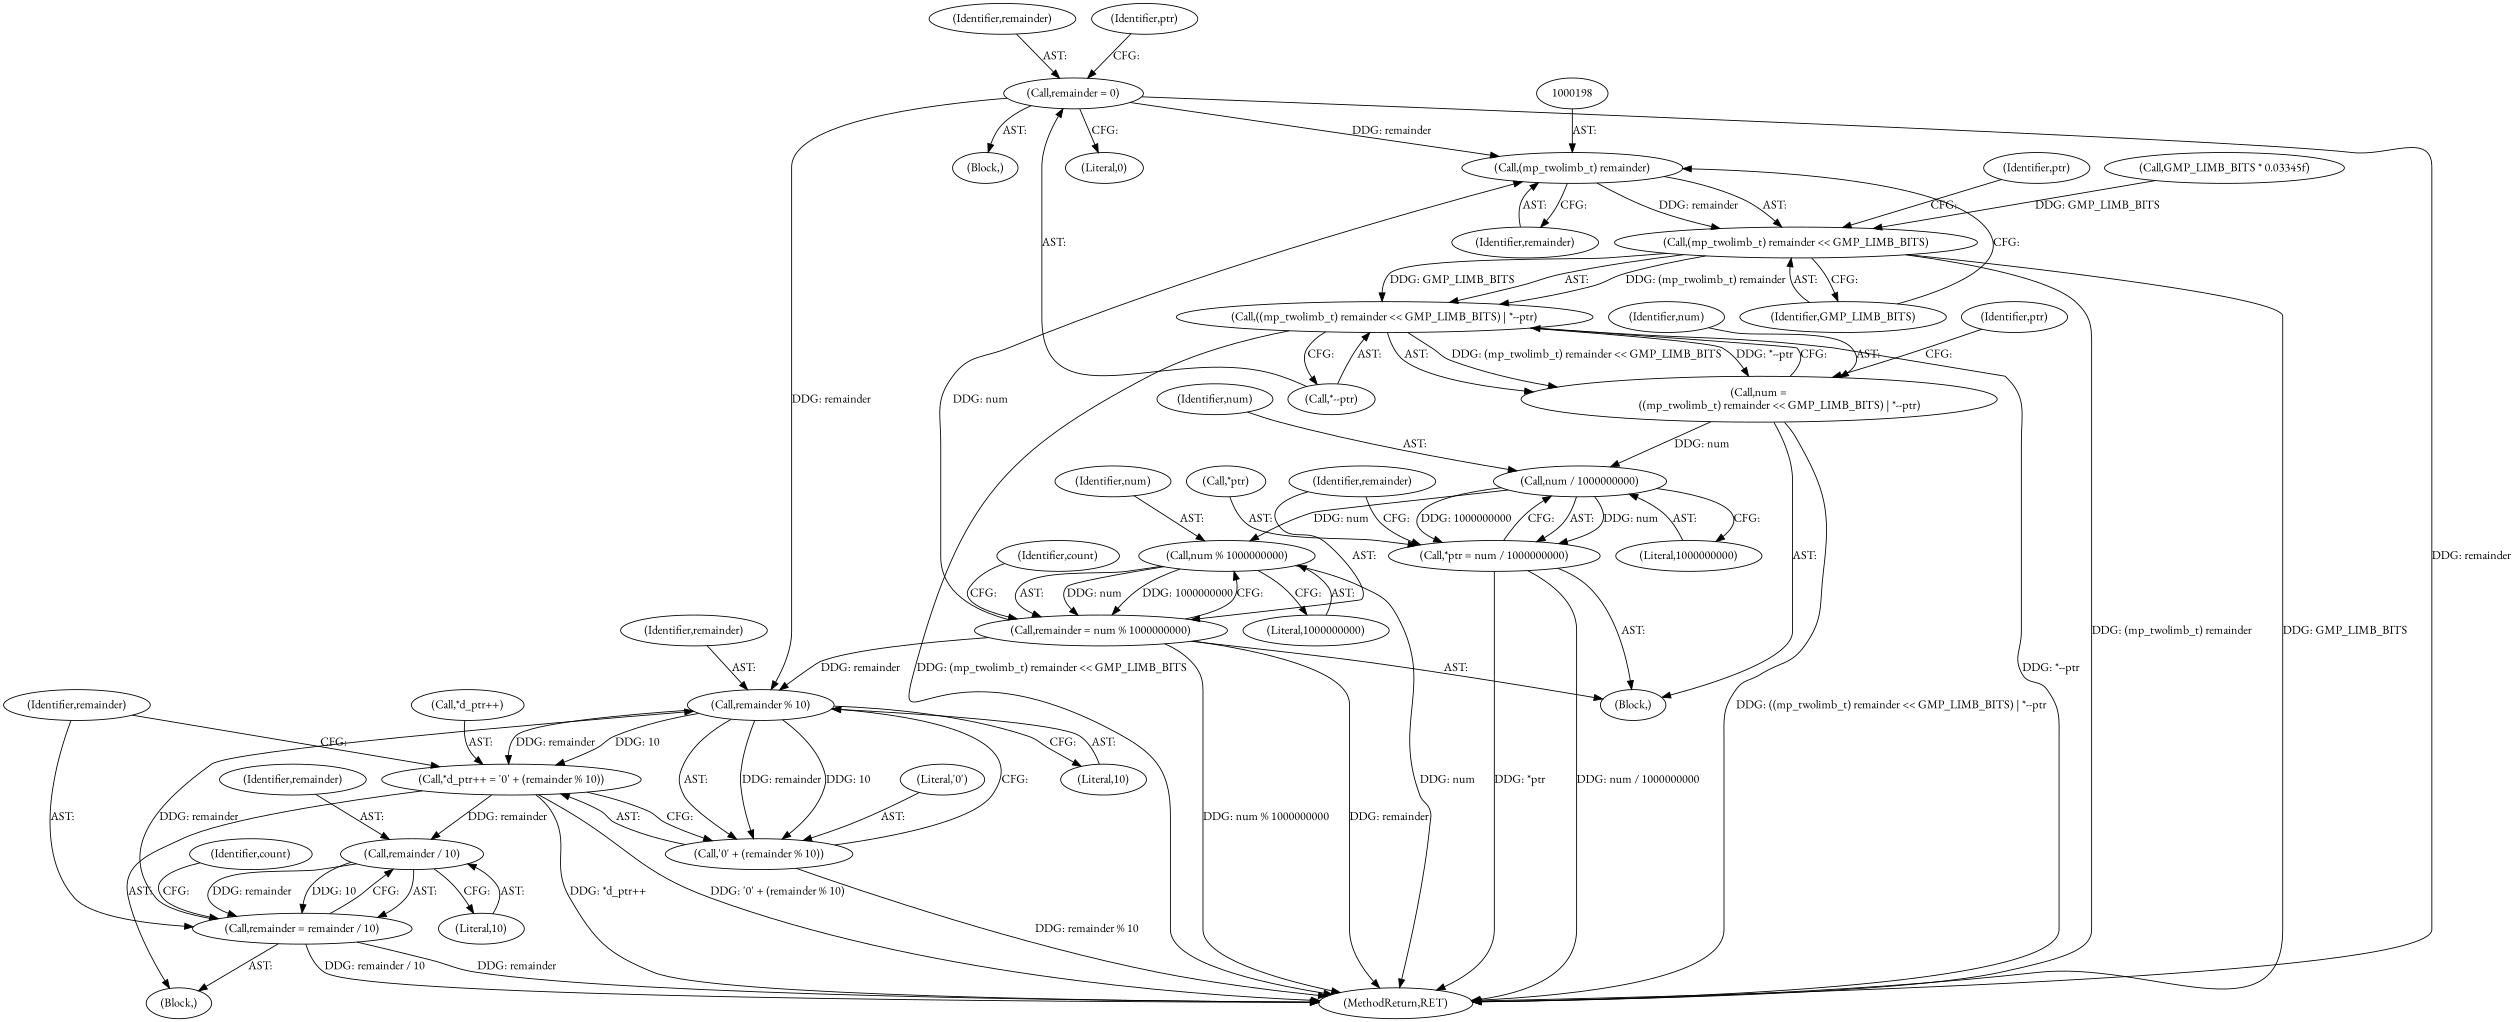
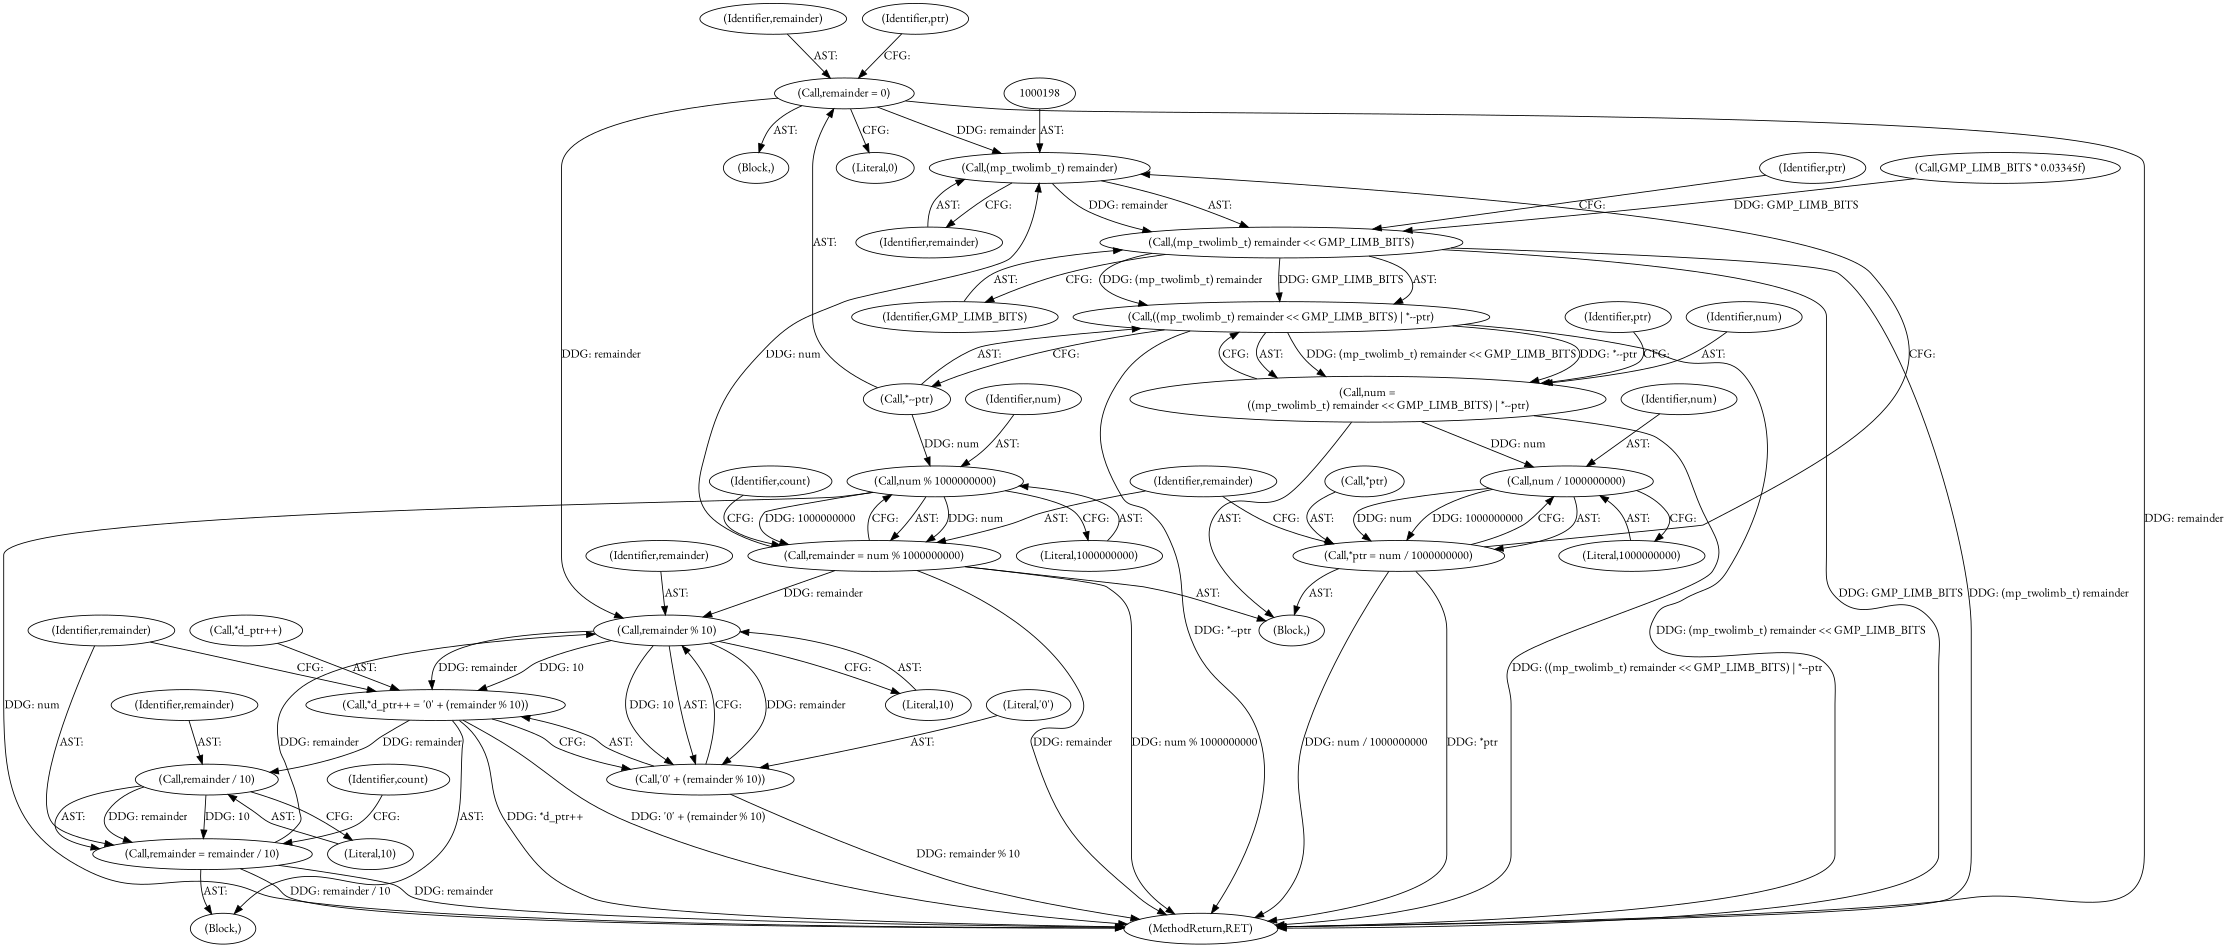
edge "(Identifier,GMP_LIMB_BITS)" -> "(Call,(mp_twolimb_t) remainder)": now "(Call,*ptr = num / 1000000000)" -> "(Call,(mp_twolimb_t) remainder)"
edge "(Call,num / 1000000000)" -> "(Call,num % 1000000000)": now "(Call,*--ptr)" -> "(Call,num % 1000000000)"
edge "(Call,remainder = remainder / 10)" -> "(Call,remainder / 10)": removed, label "CFG:"
